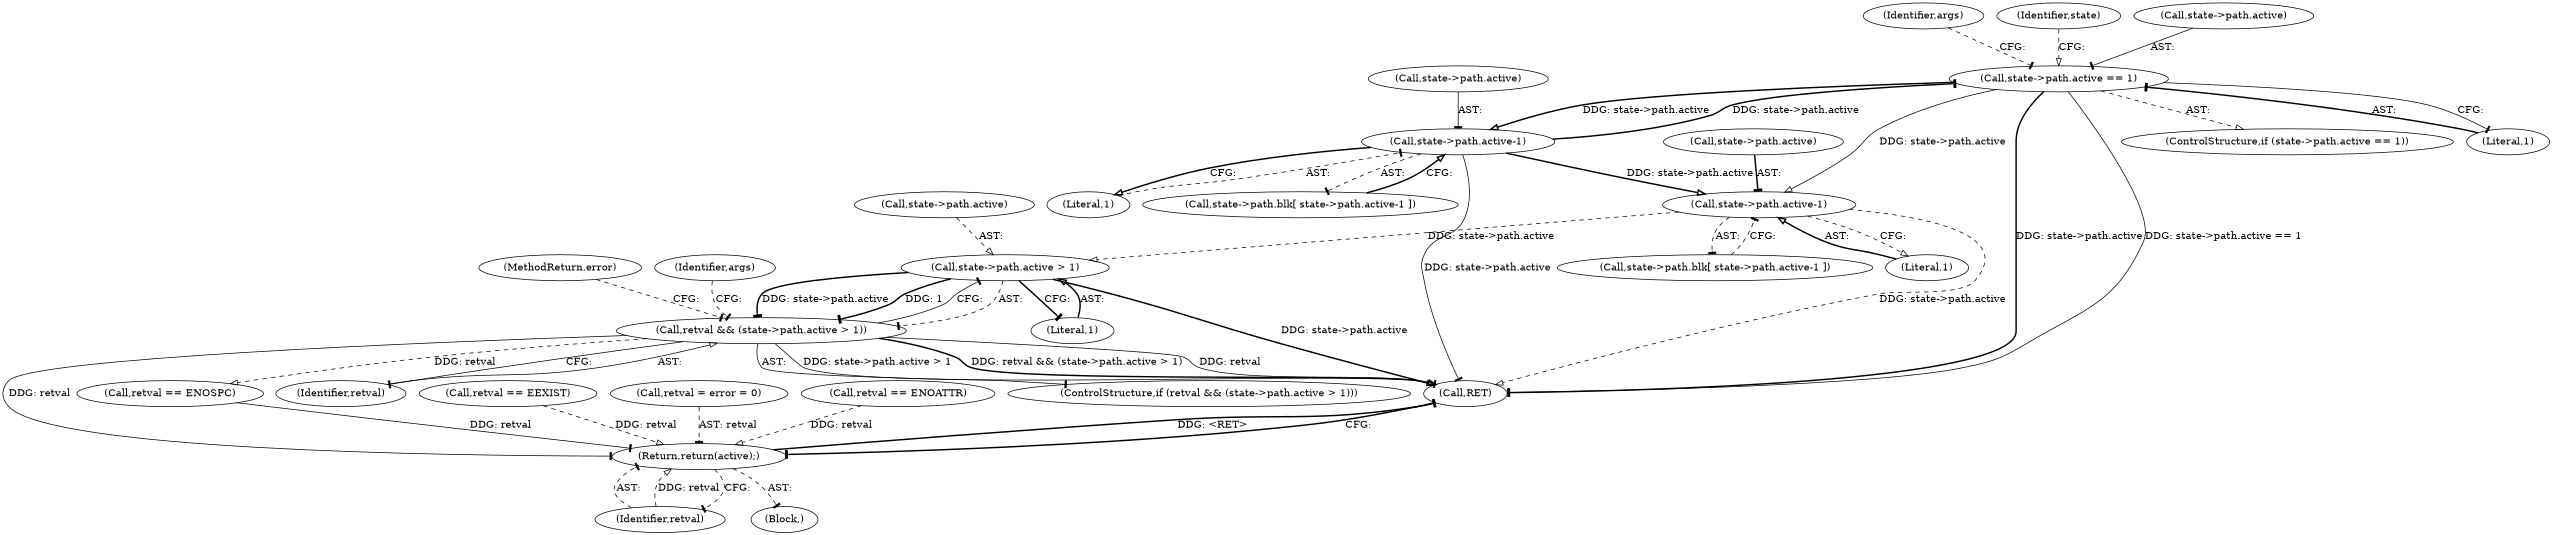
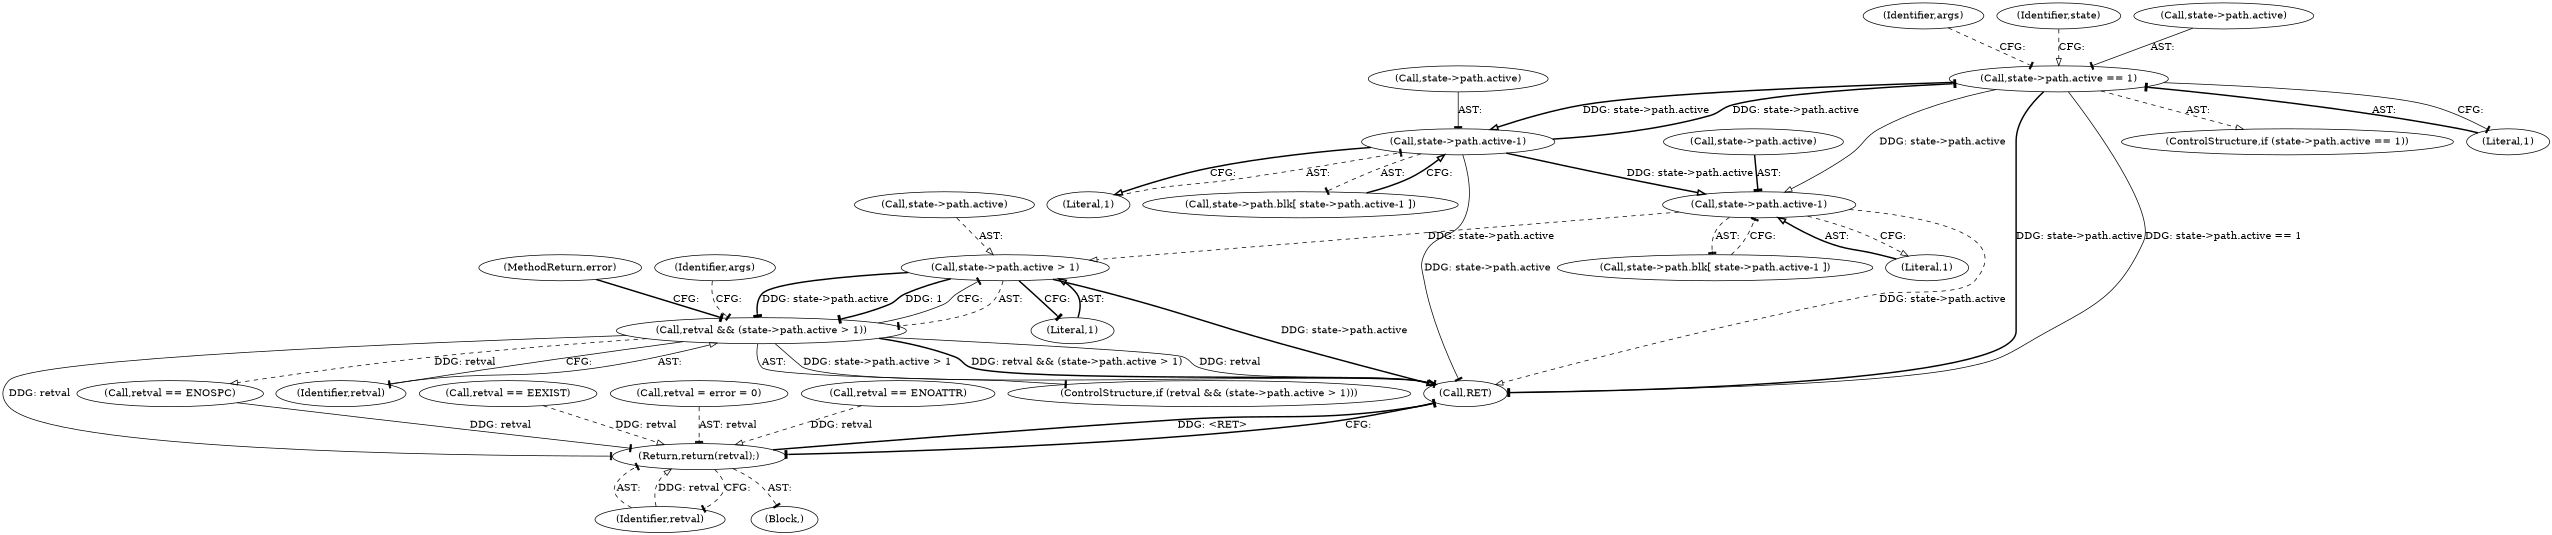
edge "(MethodReturn,error)" -> "(Call,retval && (state->path.active > 1))": style dashed -> bold
node "(Return,return(active);)": label "(Return,return(active);)" -> "(Return,return(retval);)"
